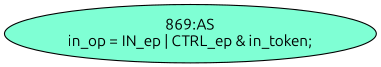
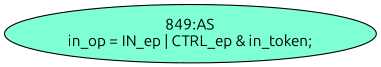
node "869:AS in_op = IN_ep | CTRL_ep & in_token;": label "869:AS in_op = IN_ep | CTRL_ep & in_token;" -> "849:AS in_op = IN_ep | CTRL_ep & in_token;"
